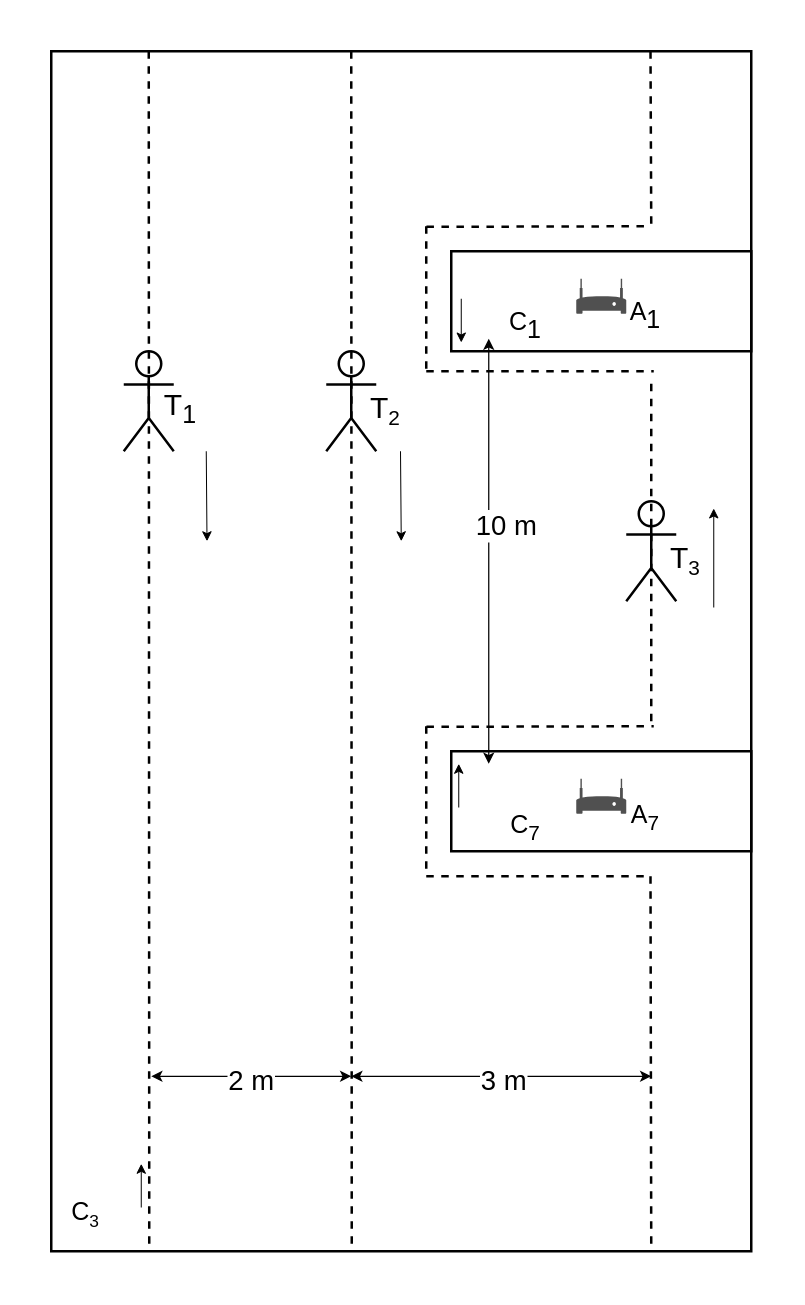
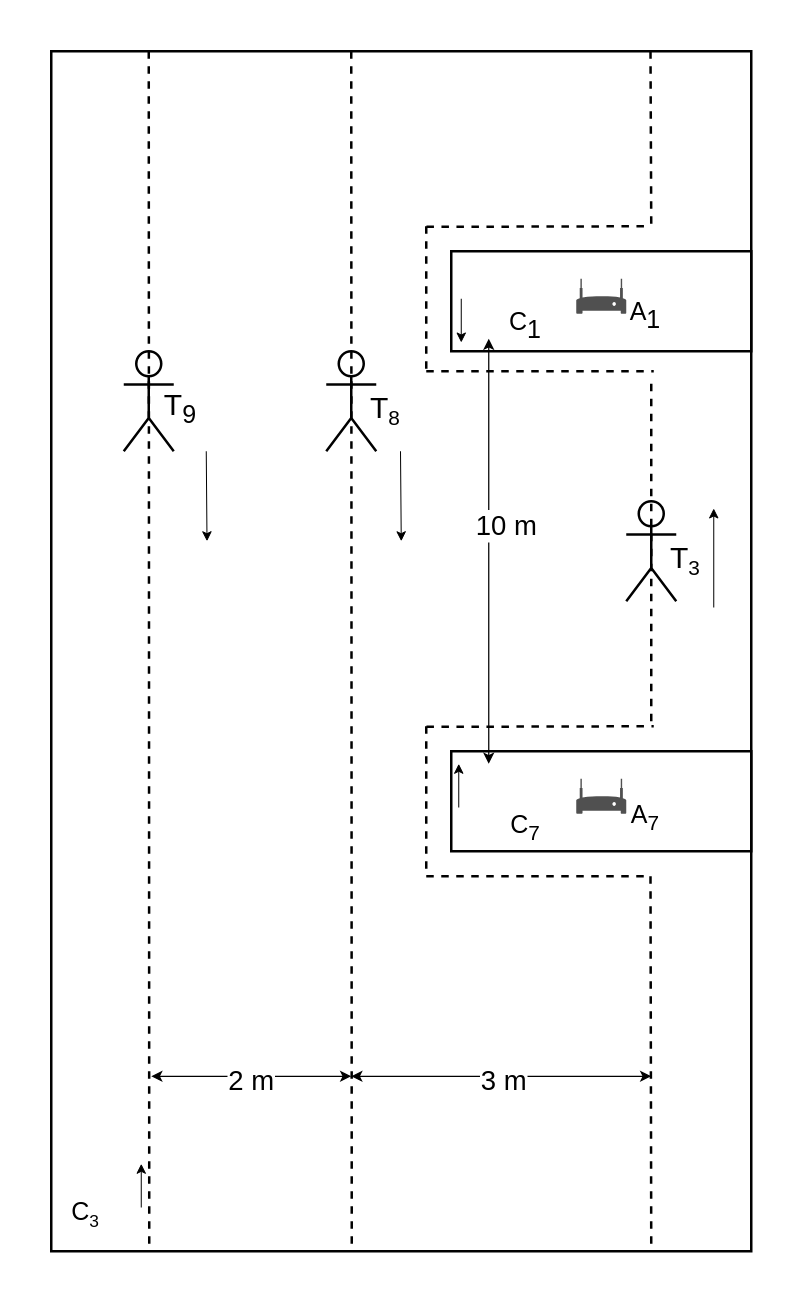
node "T1": label "T1" -> "T9"
node "T2": label "T2" -> "T8"
